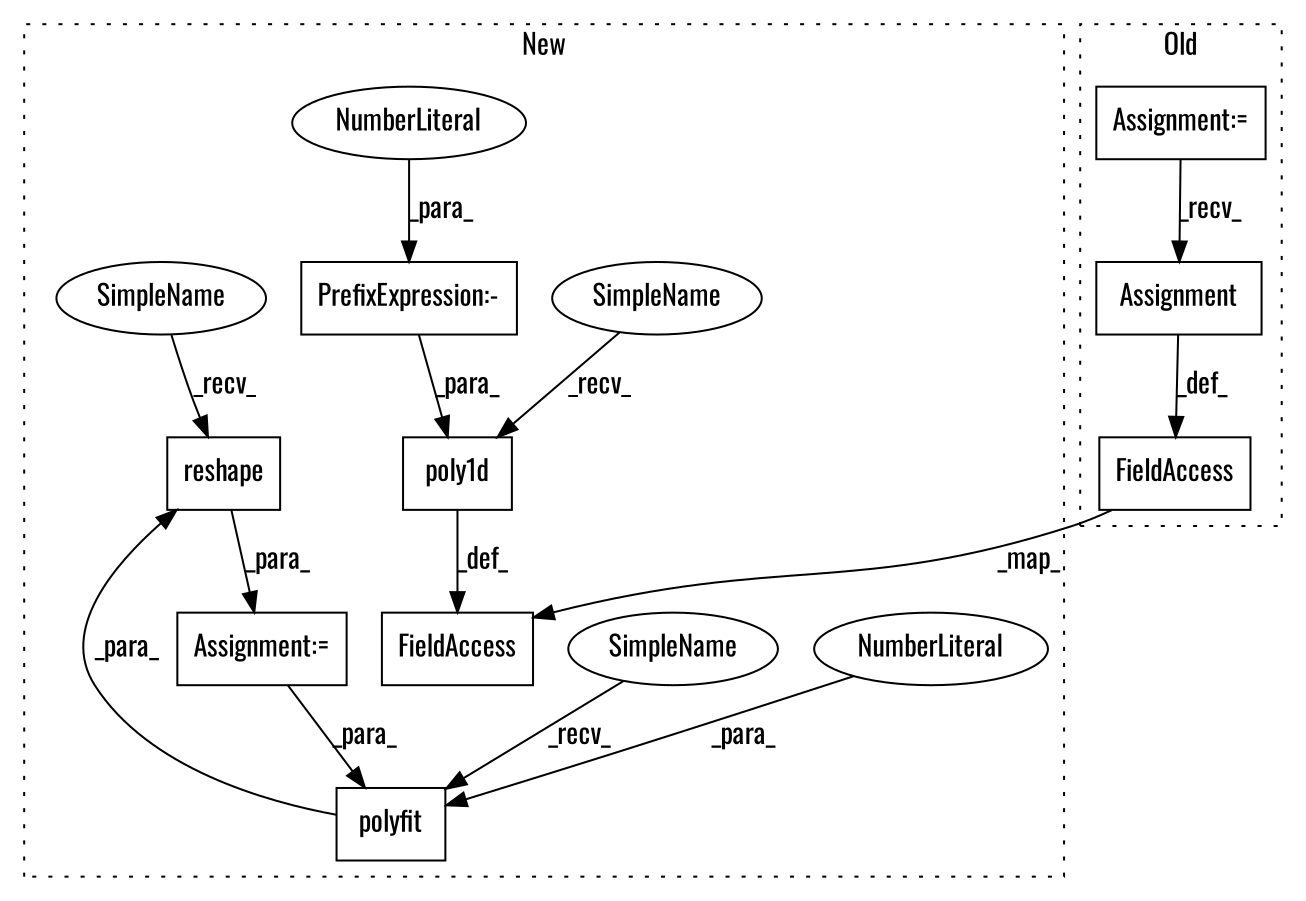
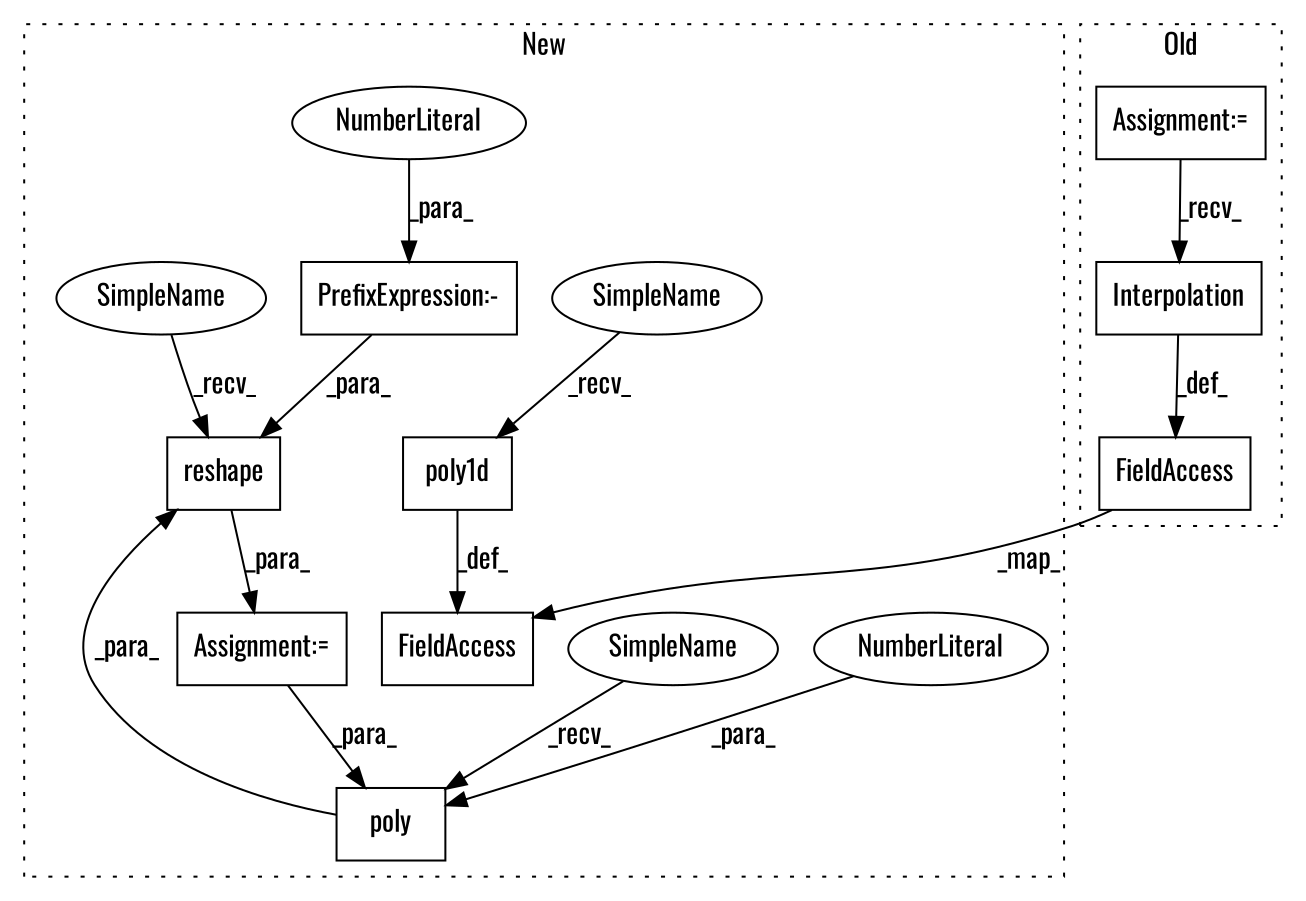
node "Assignment": label "Assignment" -> "Interpolation"
edge "PrefixExpression:-" -> "poly1d": now "PrefixExpression:-" -> "reshape"
node "polyfit": label "polyfit" -> "poly"
